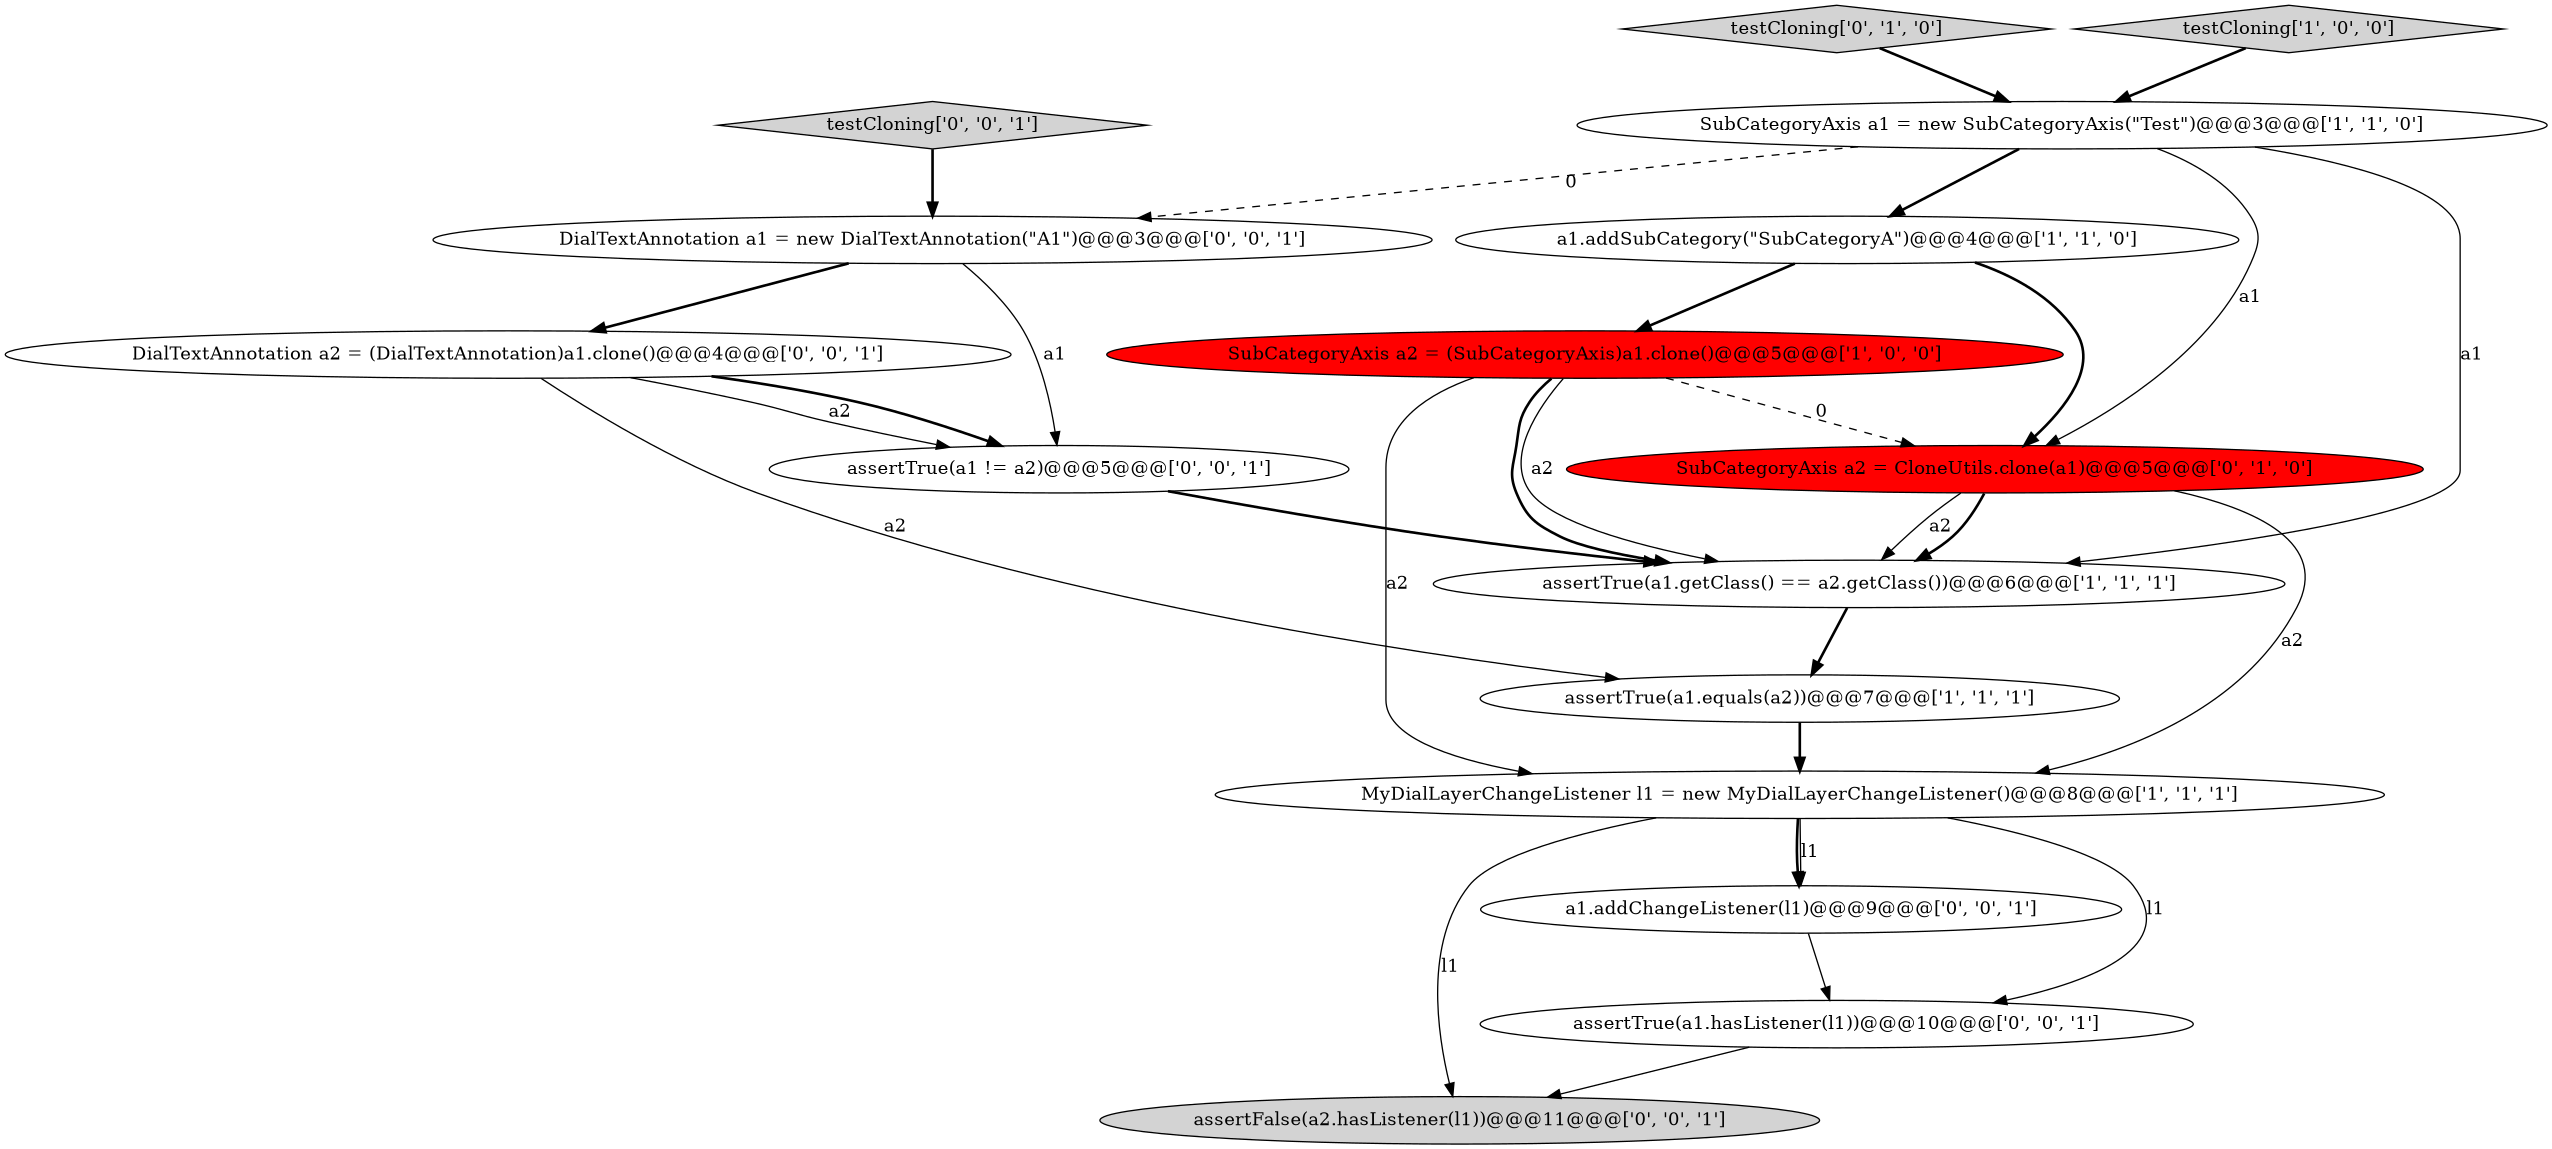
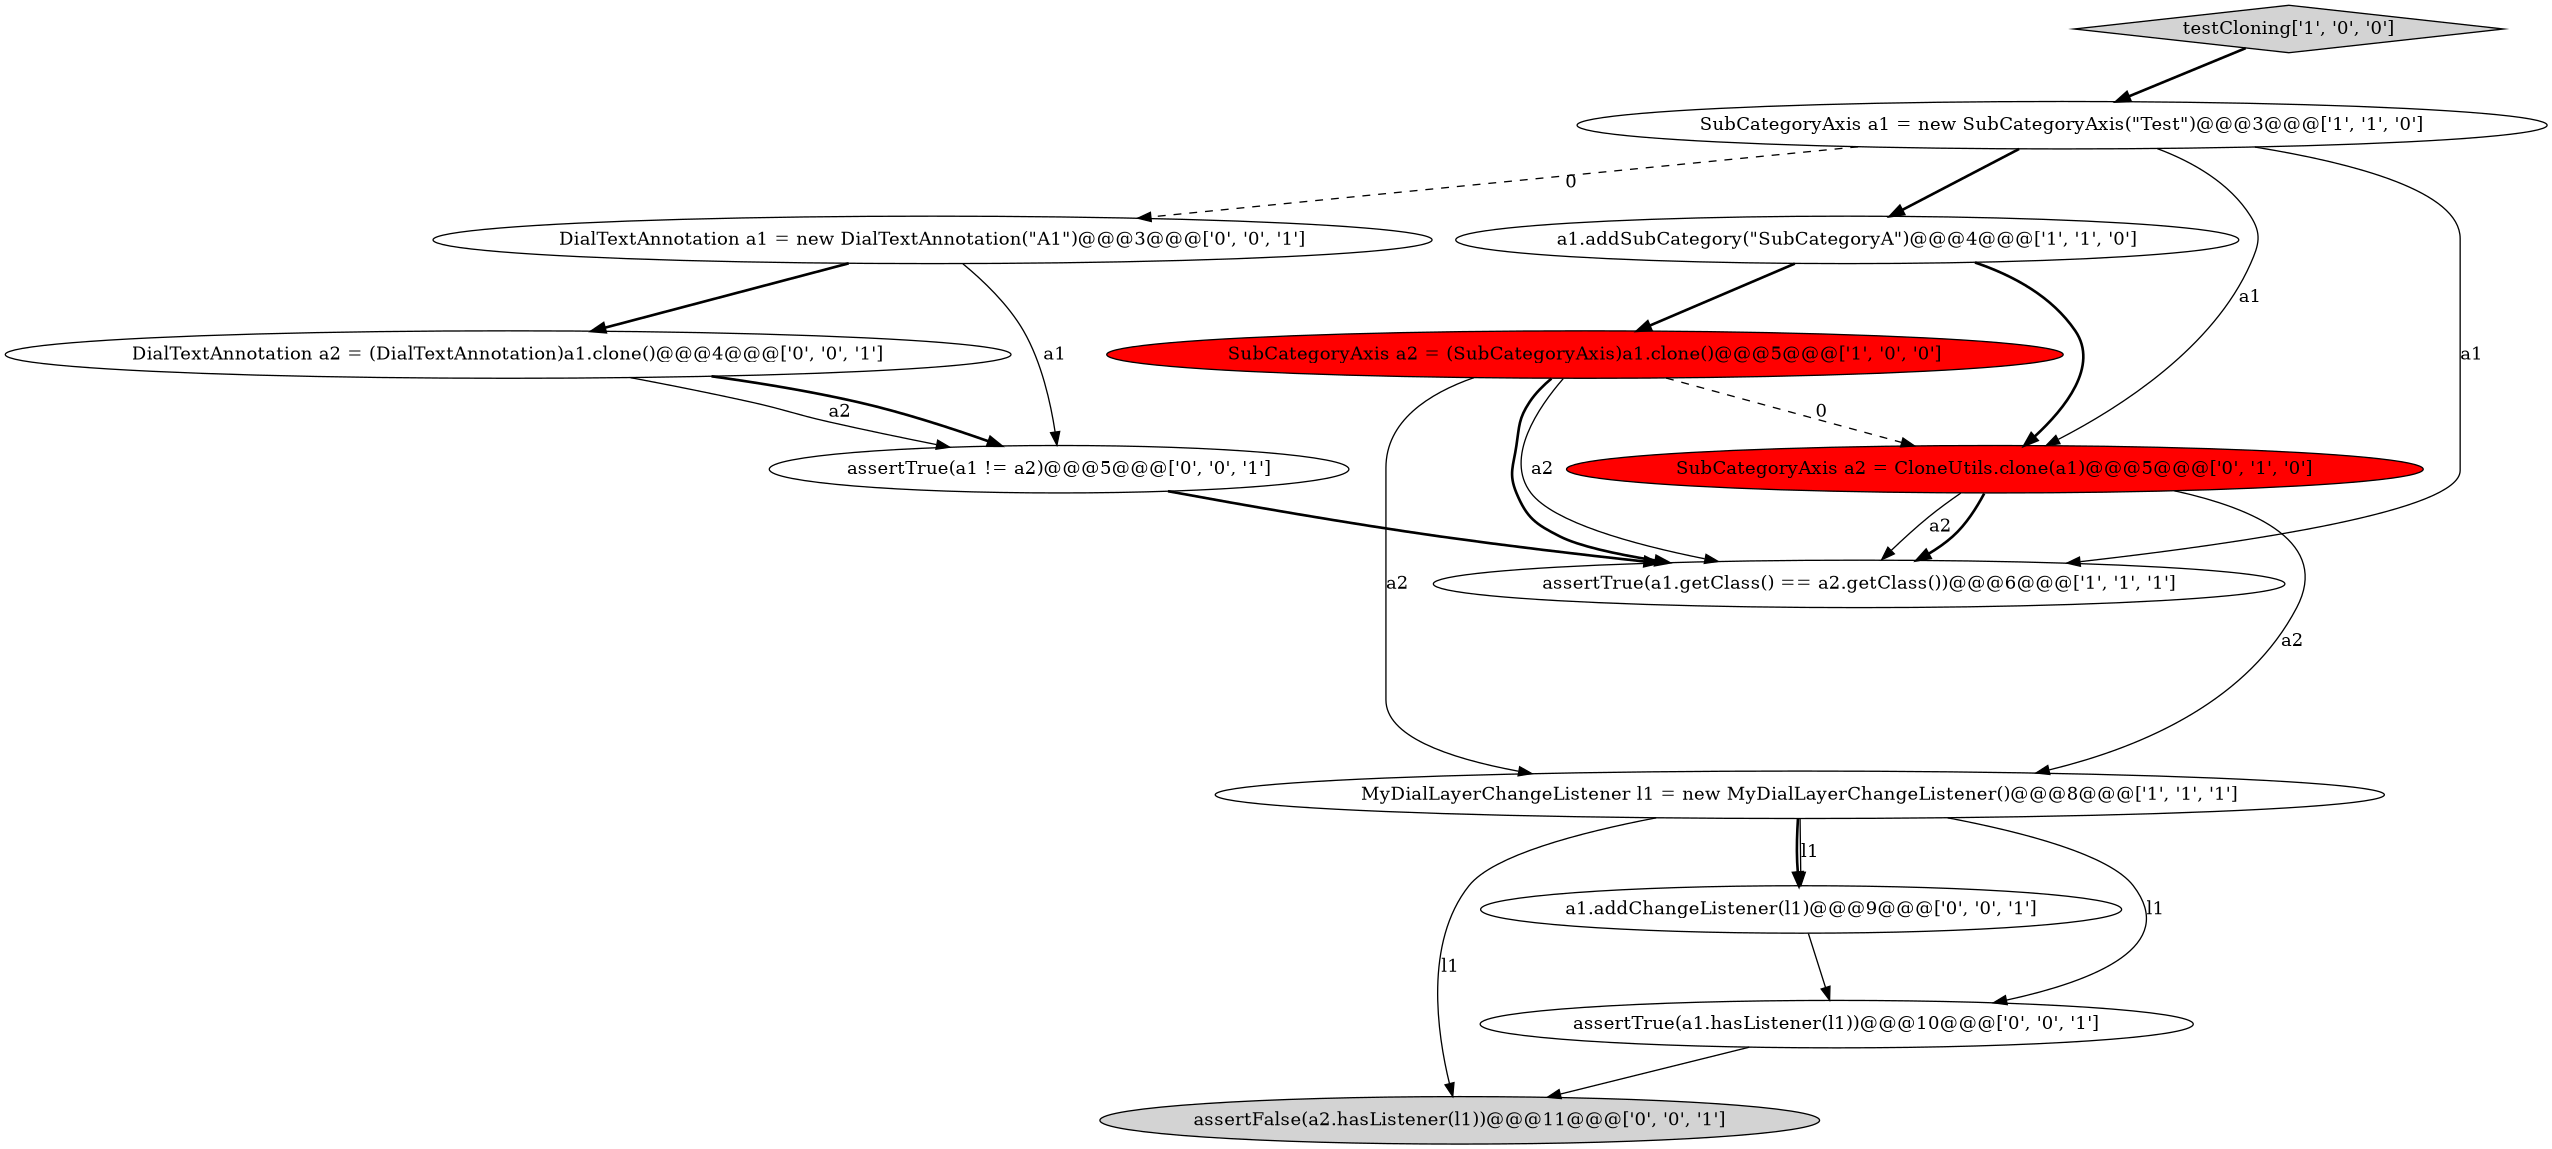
node "testCloning['0', '1', '0']": removed
node "testCloning['0', '0', '1']": removed
node "assertTrue(a1.equals(a2))@@@7@@@['1', '1', '1']": removed
